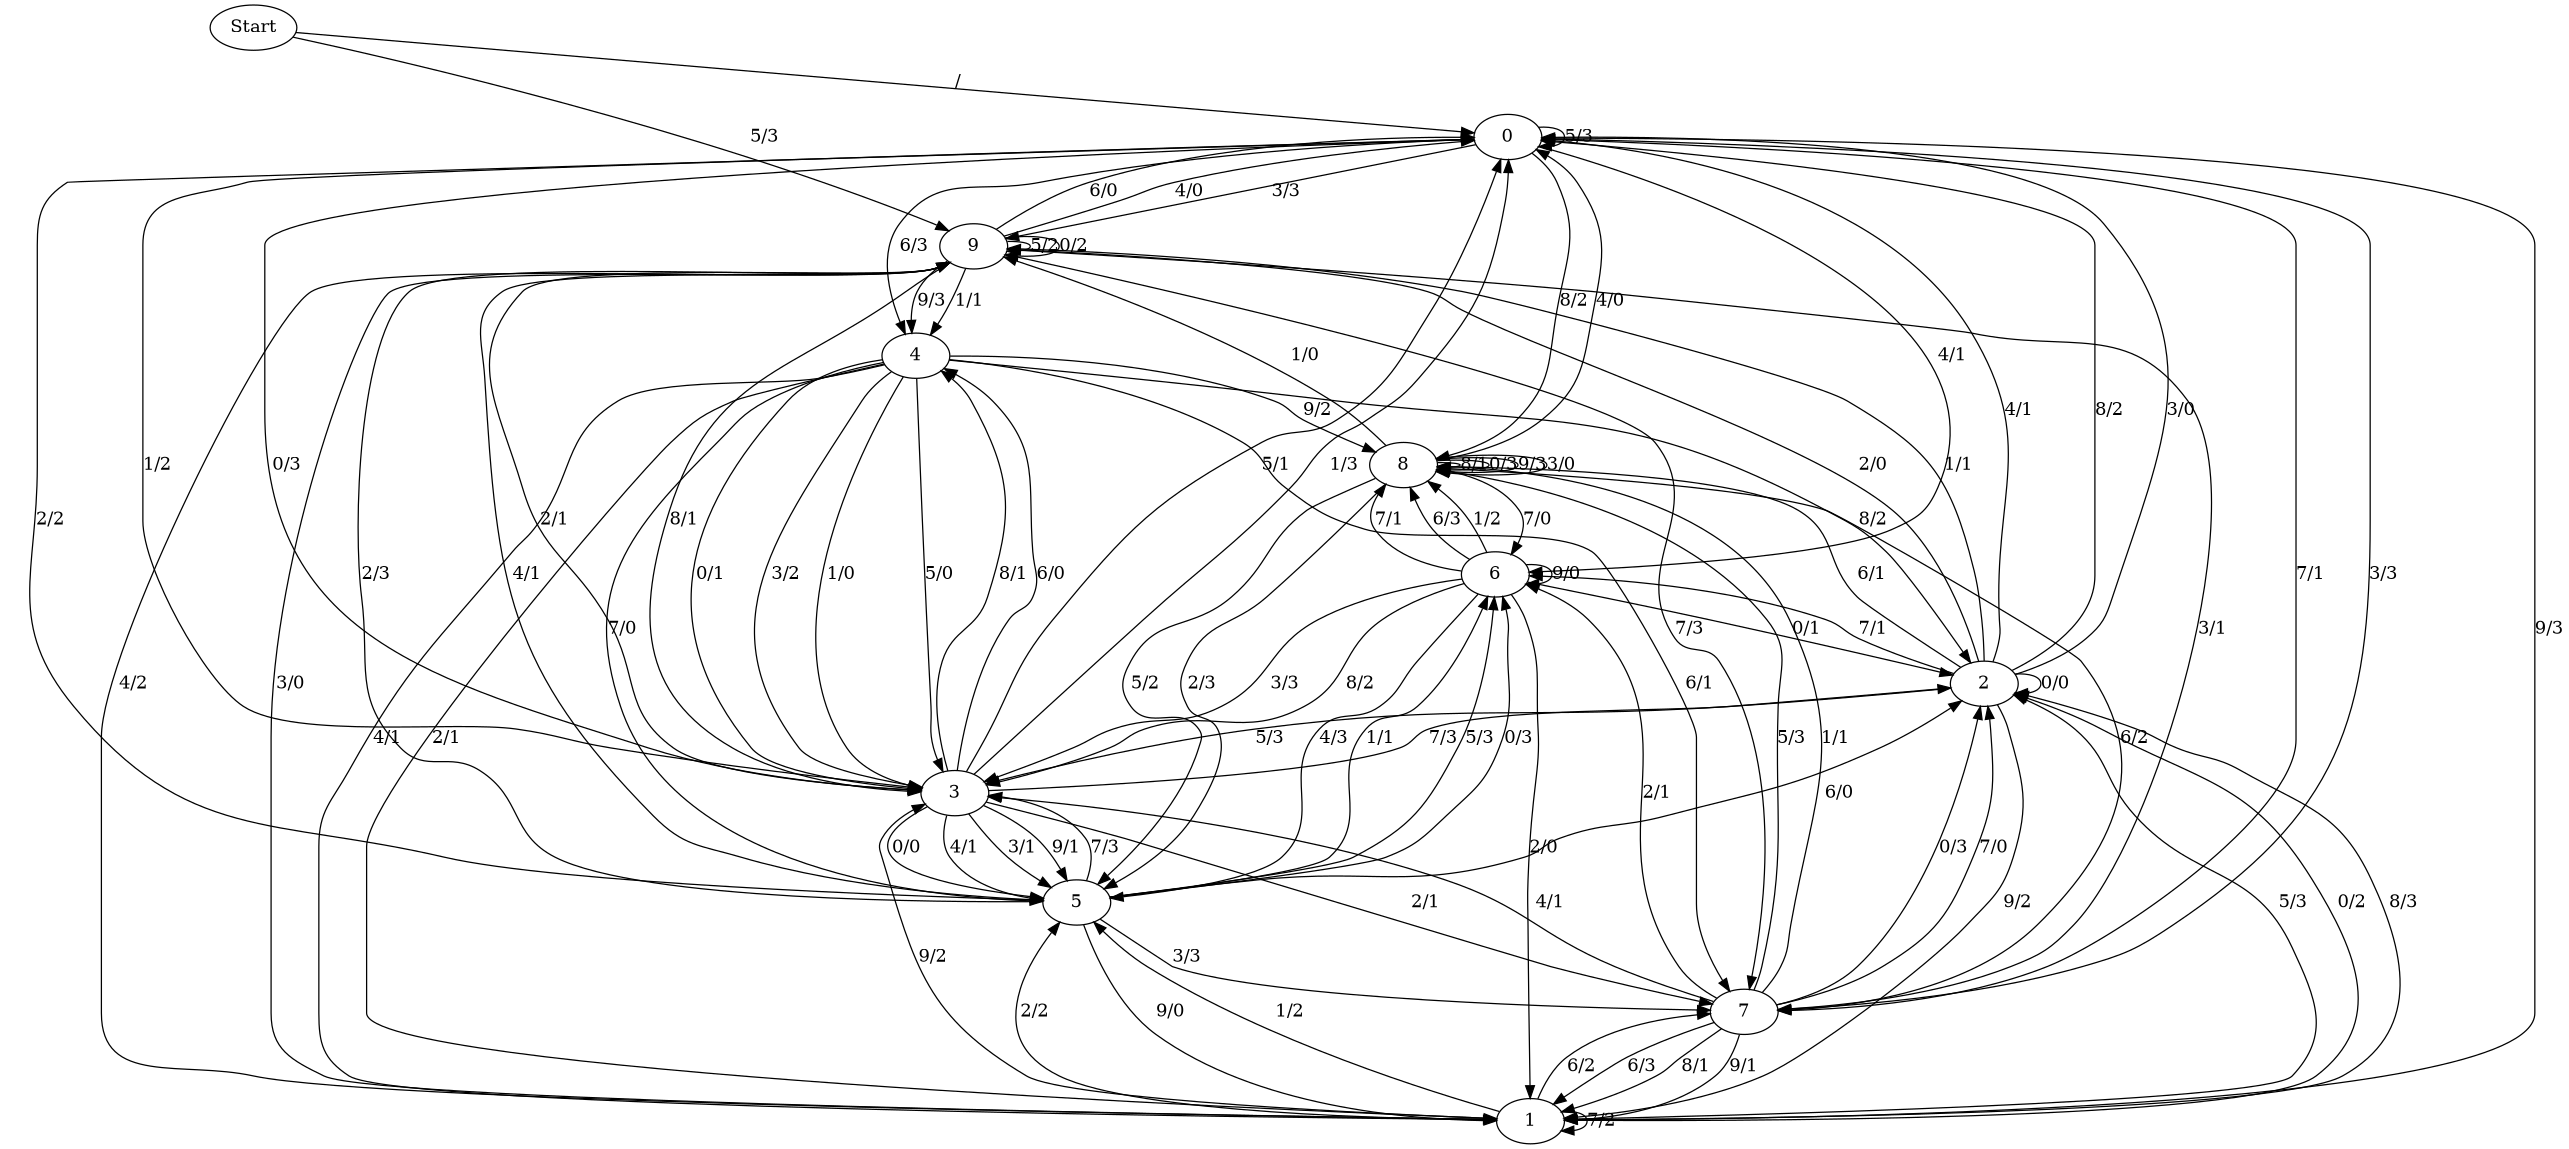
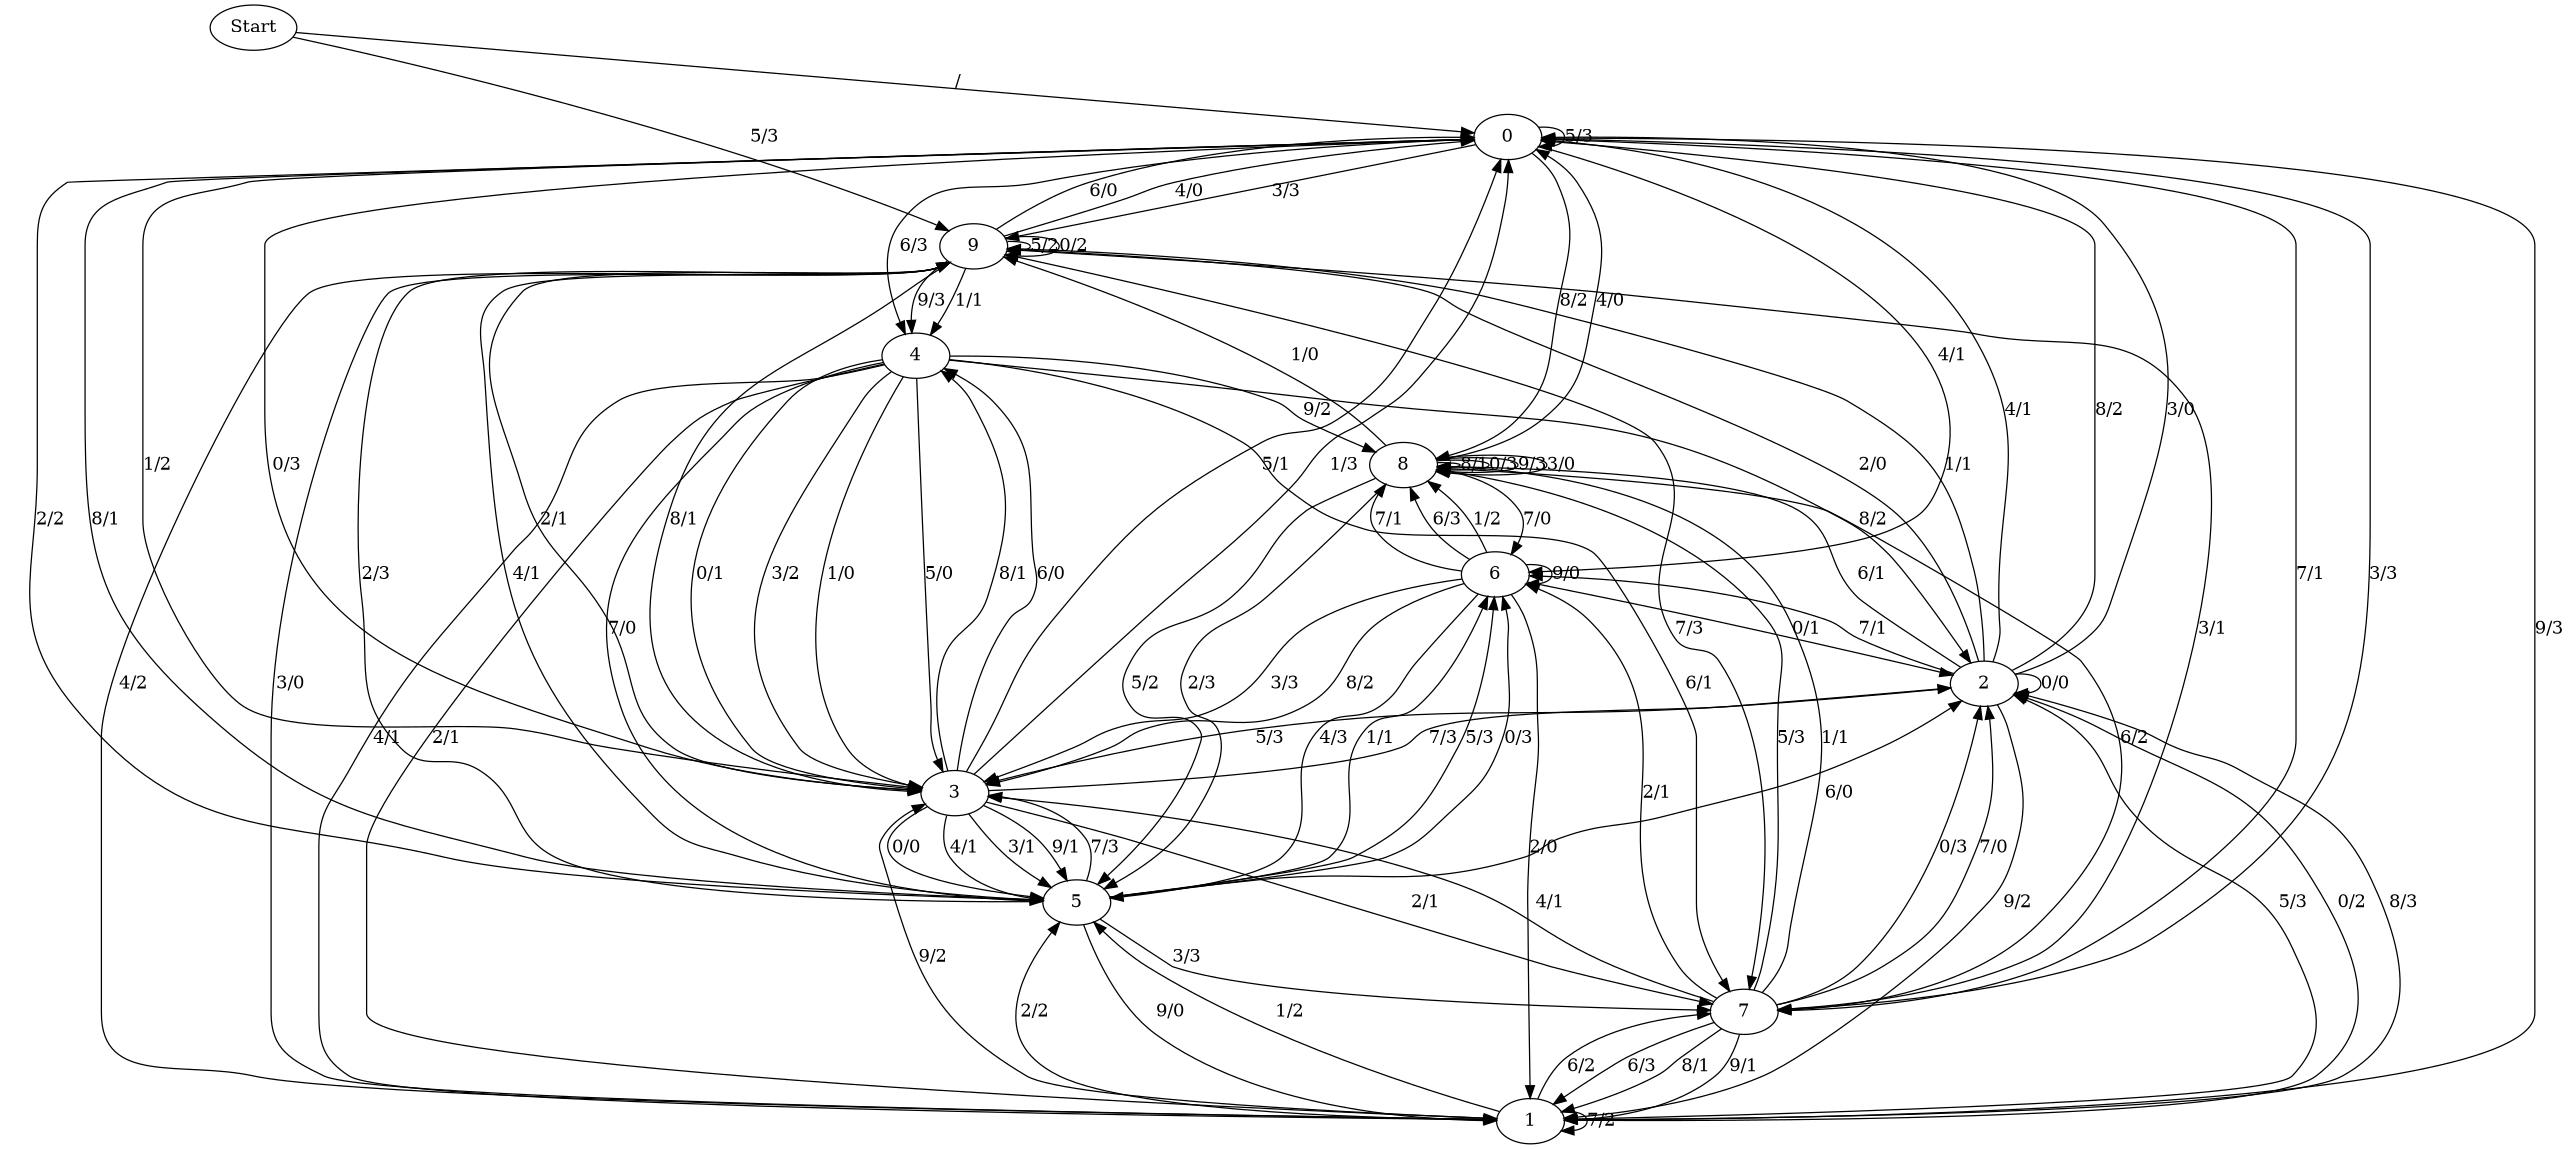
edge "5" -> "0": added, label "8/1"
